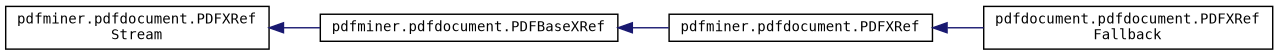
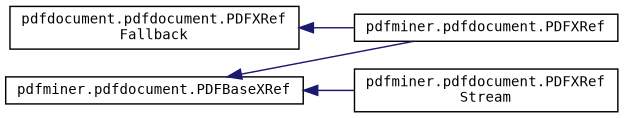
edge "pdfminer.pdfdocument.PDFBaseXRef" -> "pdfminer.pdfdocument.PDFXRef Stream": reversed
edge "pdfdocument.pdfdocument.PDFXRef Fallback" -> "pdfminer.pdfdocument.PDFXRef": reversed
